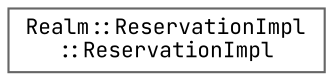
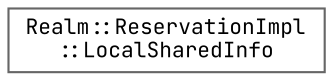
node "Realm::ReservationImpl ::ReservationImpl": label "Realm::ReservationImpl ::ReservationImpl" -> "Realm::ReservationImpl ::LocalSharedInfo"
